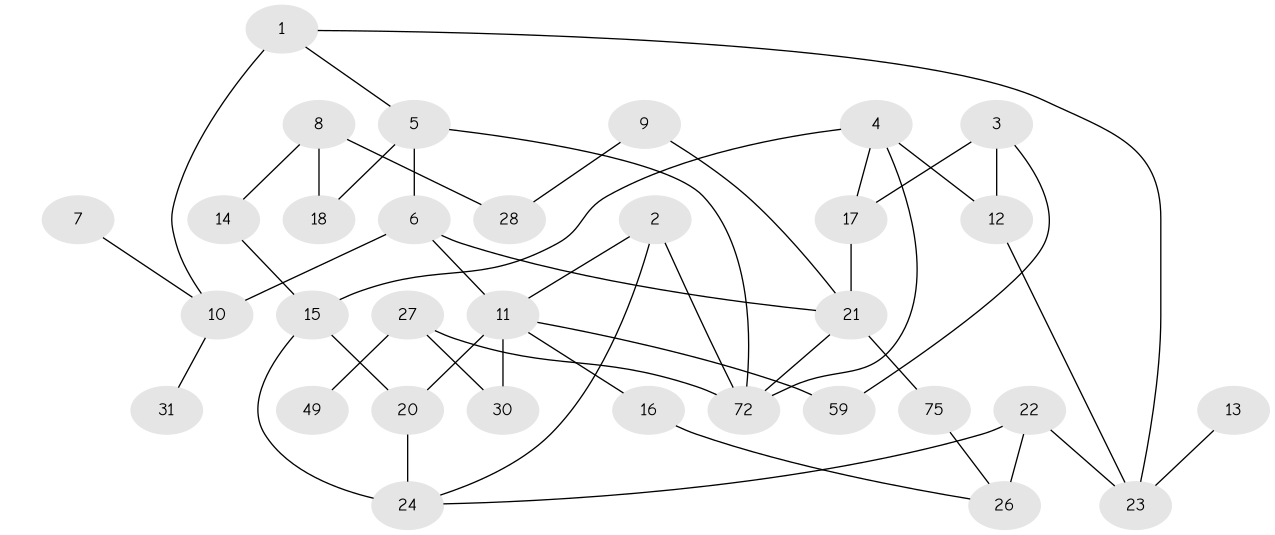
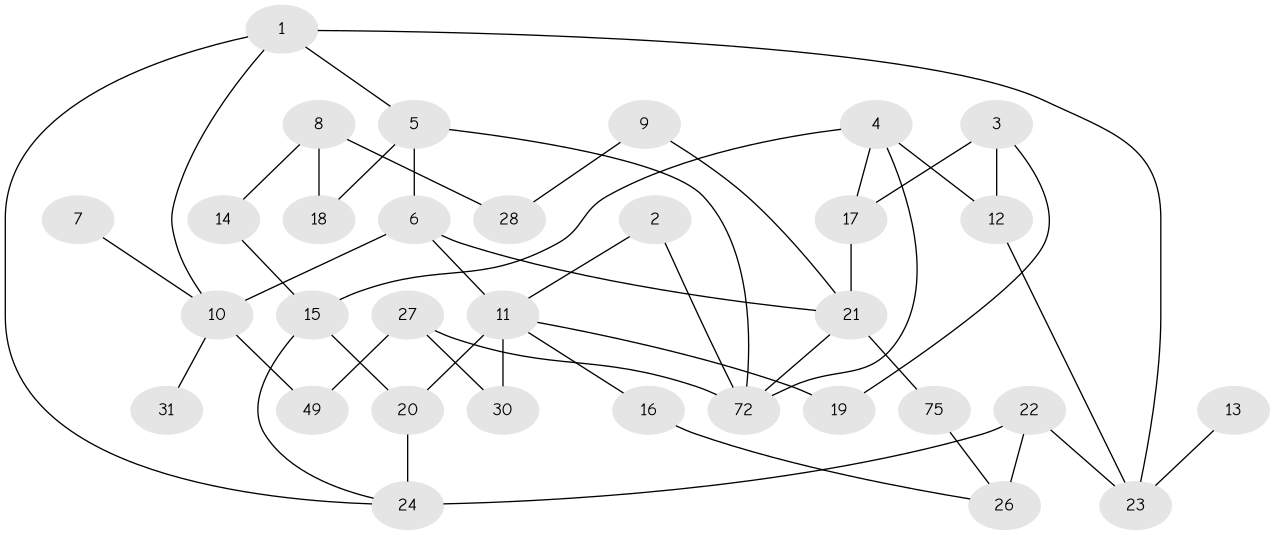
edge "10" -- "49": added
edge "2" -- "24": now "1" -- "24"
node "59": label "59" -> "19"
